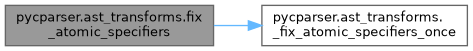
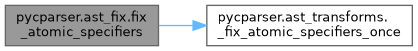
node "pycparser.ast_transforms.fix _atomic_specifiers": label "pycparser.ast_transforms.fix _atomic_specifiers" -> "pycparser.ast_fix.fix _atomic_specifiers"
